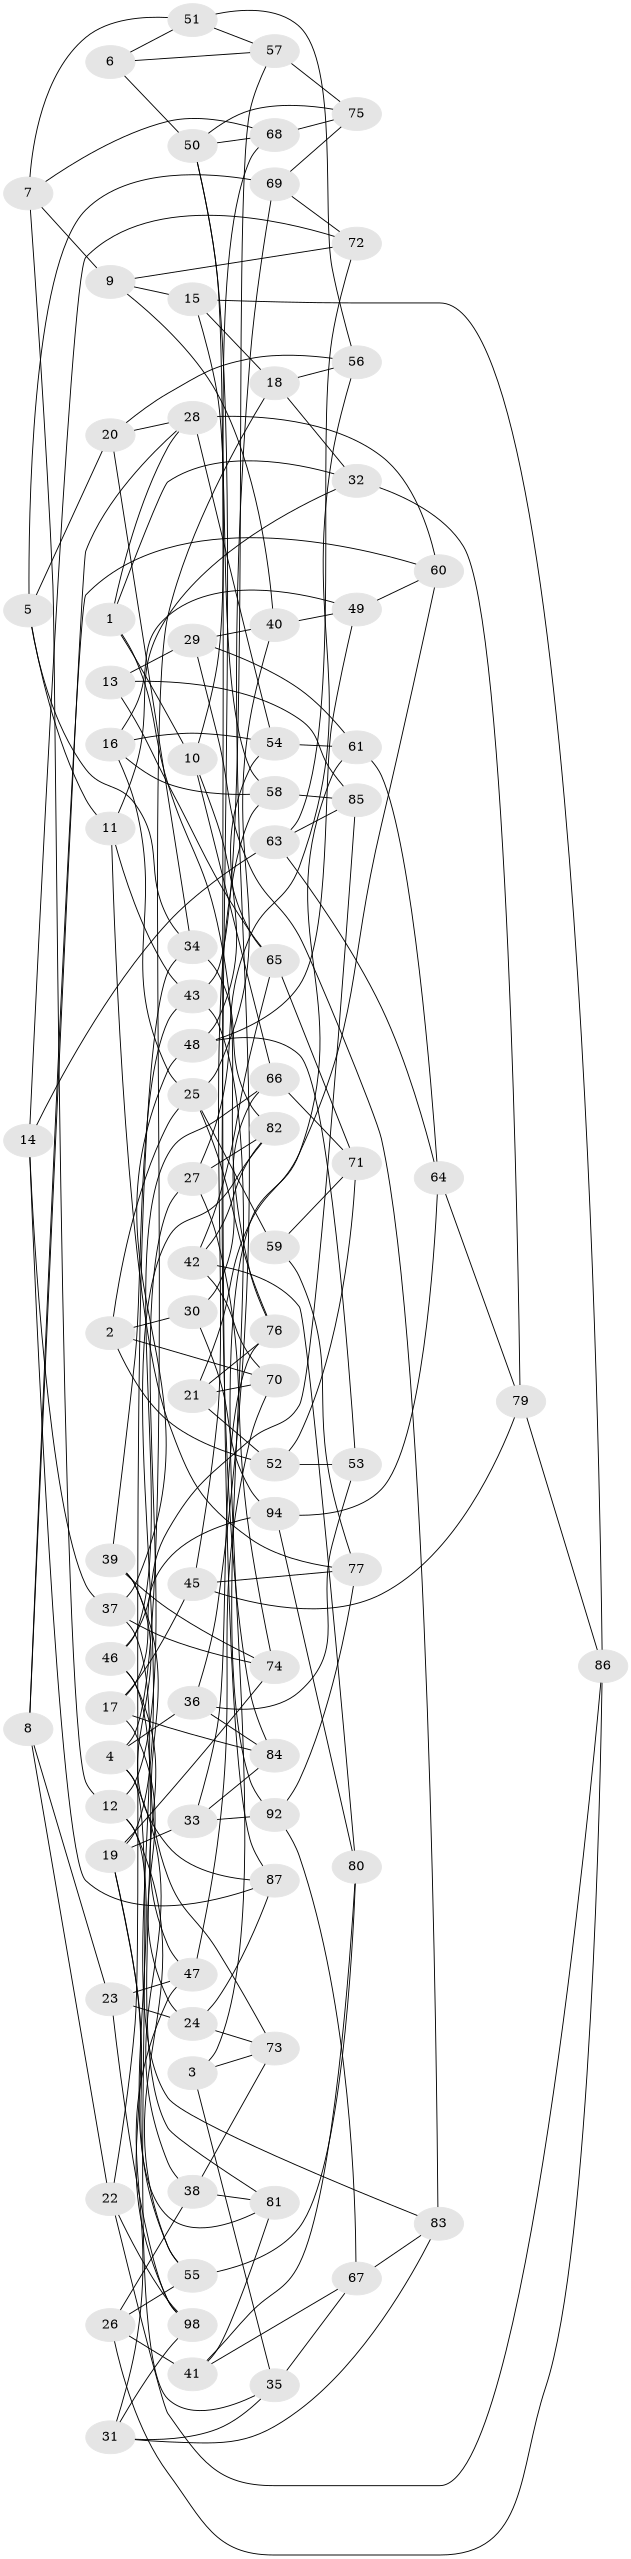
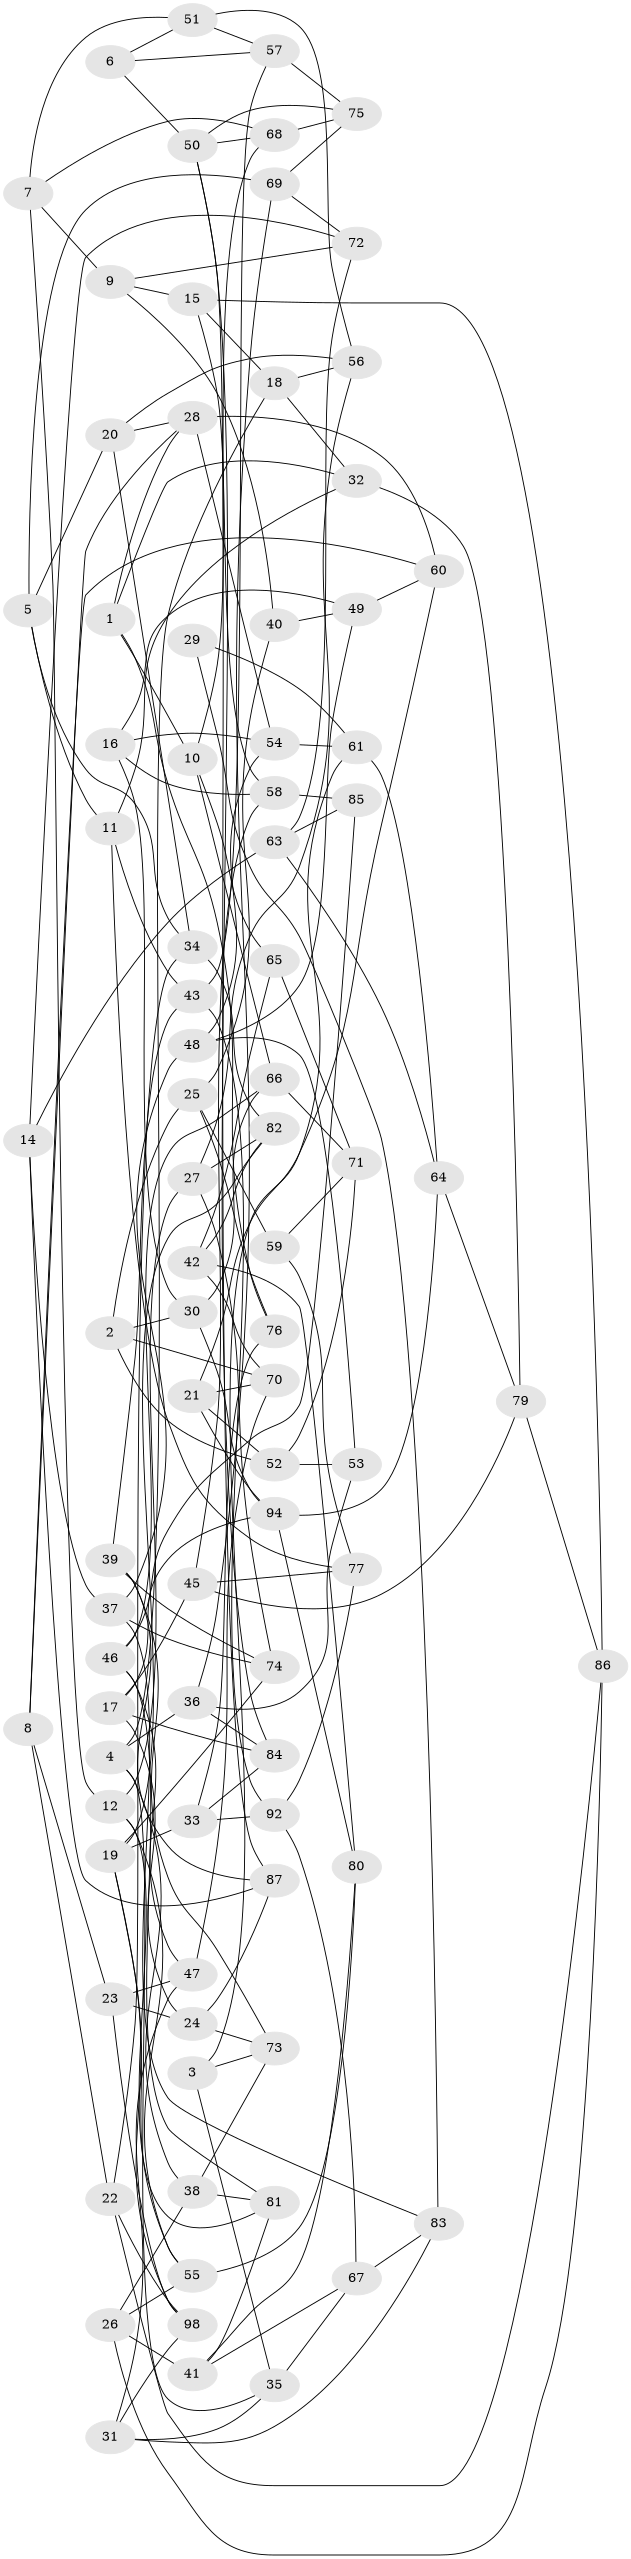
edge "40" -- "29": removed
node "13": removed
edge "16" -- "25": now "16" -- "30"
edge "76" -- "21": now "94" -- "21"
